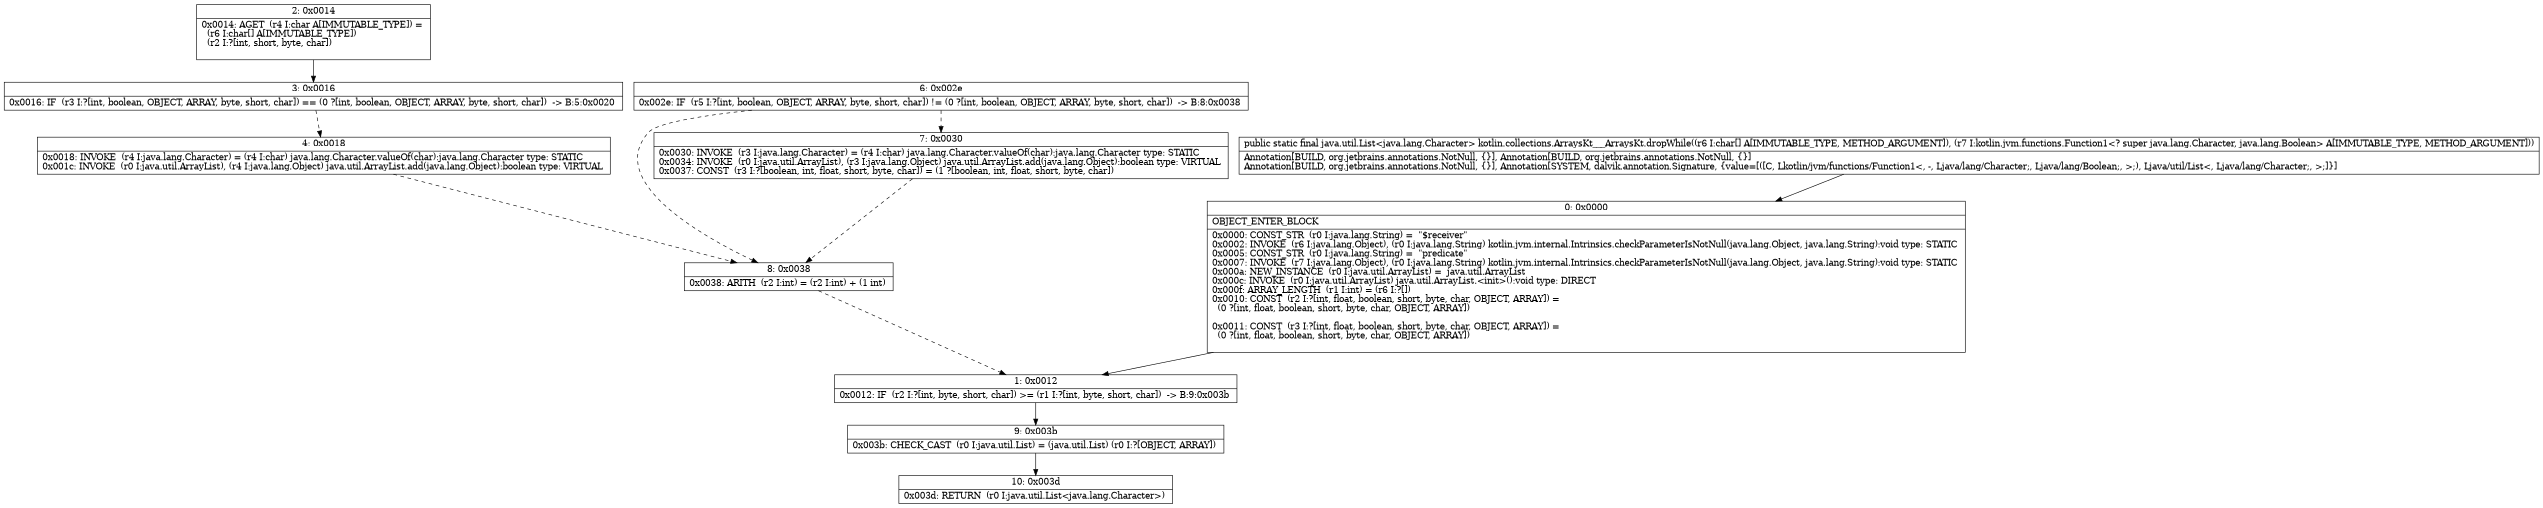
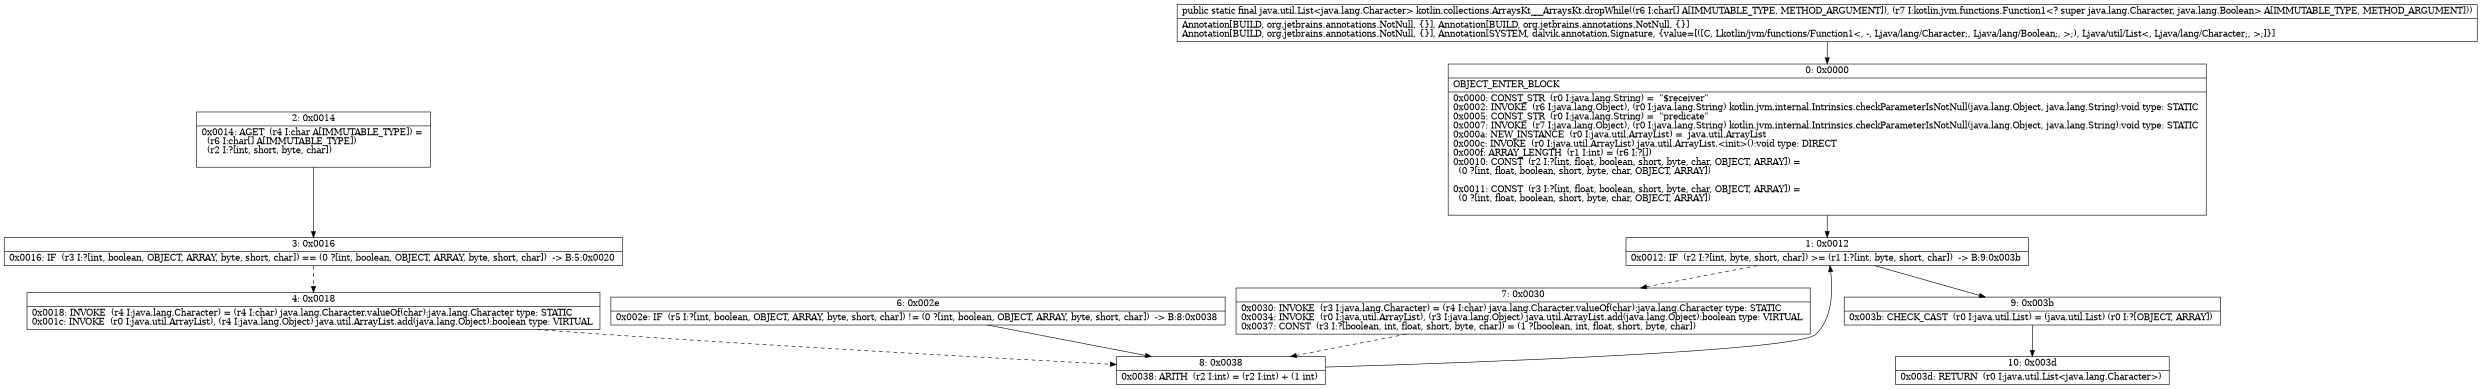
edge "6: 0x002e" -> "7: 0x0030": now "1: 0x0012" -> "7: 0x0030"
edge "6: 0x002e" -> "8: 0x0038": style dashed -> solid
edge "8: 0x0038" -> "1: 0x0012": style dashed -> solid
